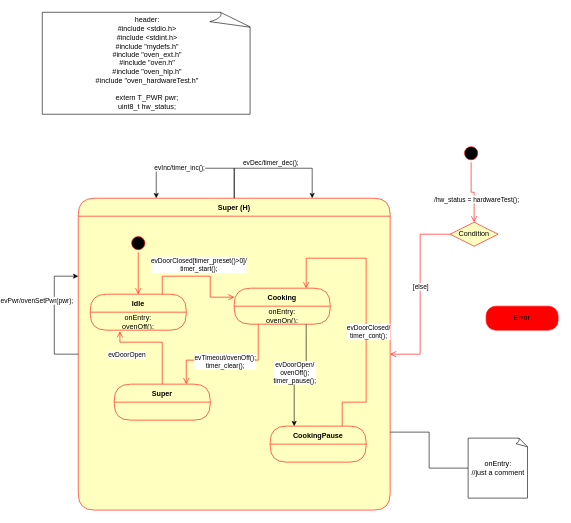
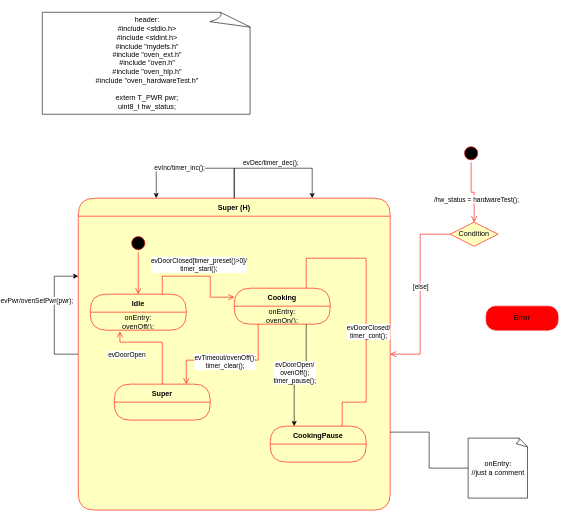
edge "CookingPause" -> "Cooking": arrowhead open -> none
